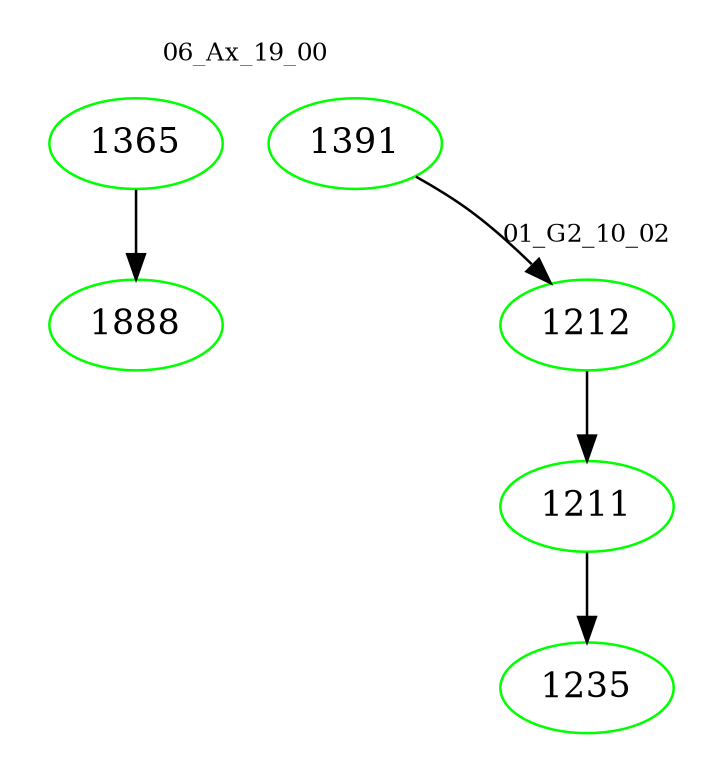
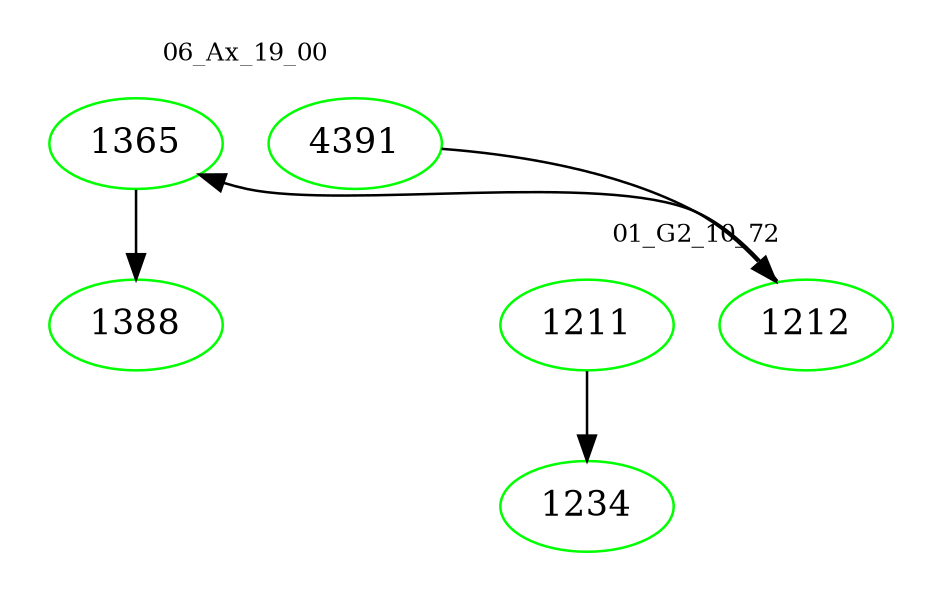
node "1391": label "1391" -> "4391"
cluster "01_G2_10_02": label "01_G2_10_02" -> "01_G2_10_72"
node "1888": label "1888" -> "1388"
edge "1212" -> "1211": now "1212" -> "1365"
node "1235": label "1235" -> "1234"
